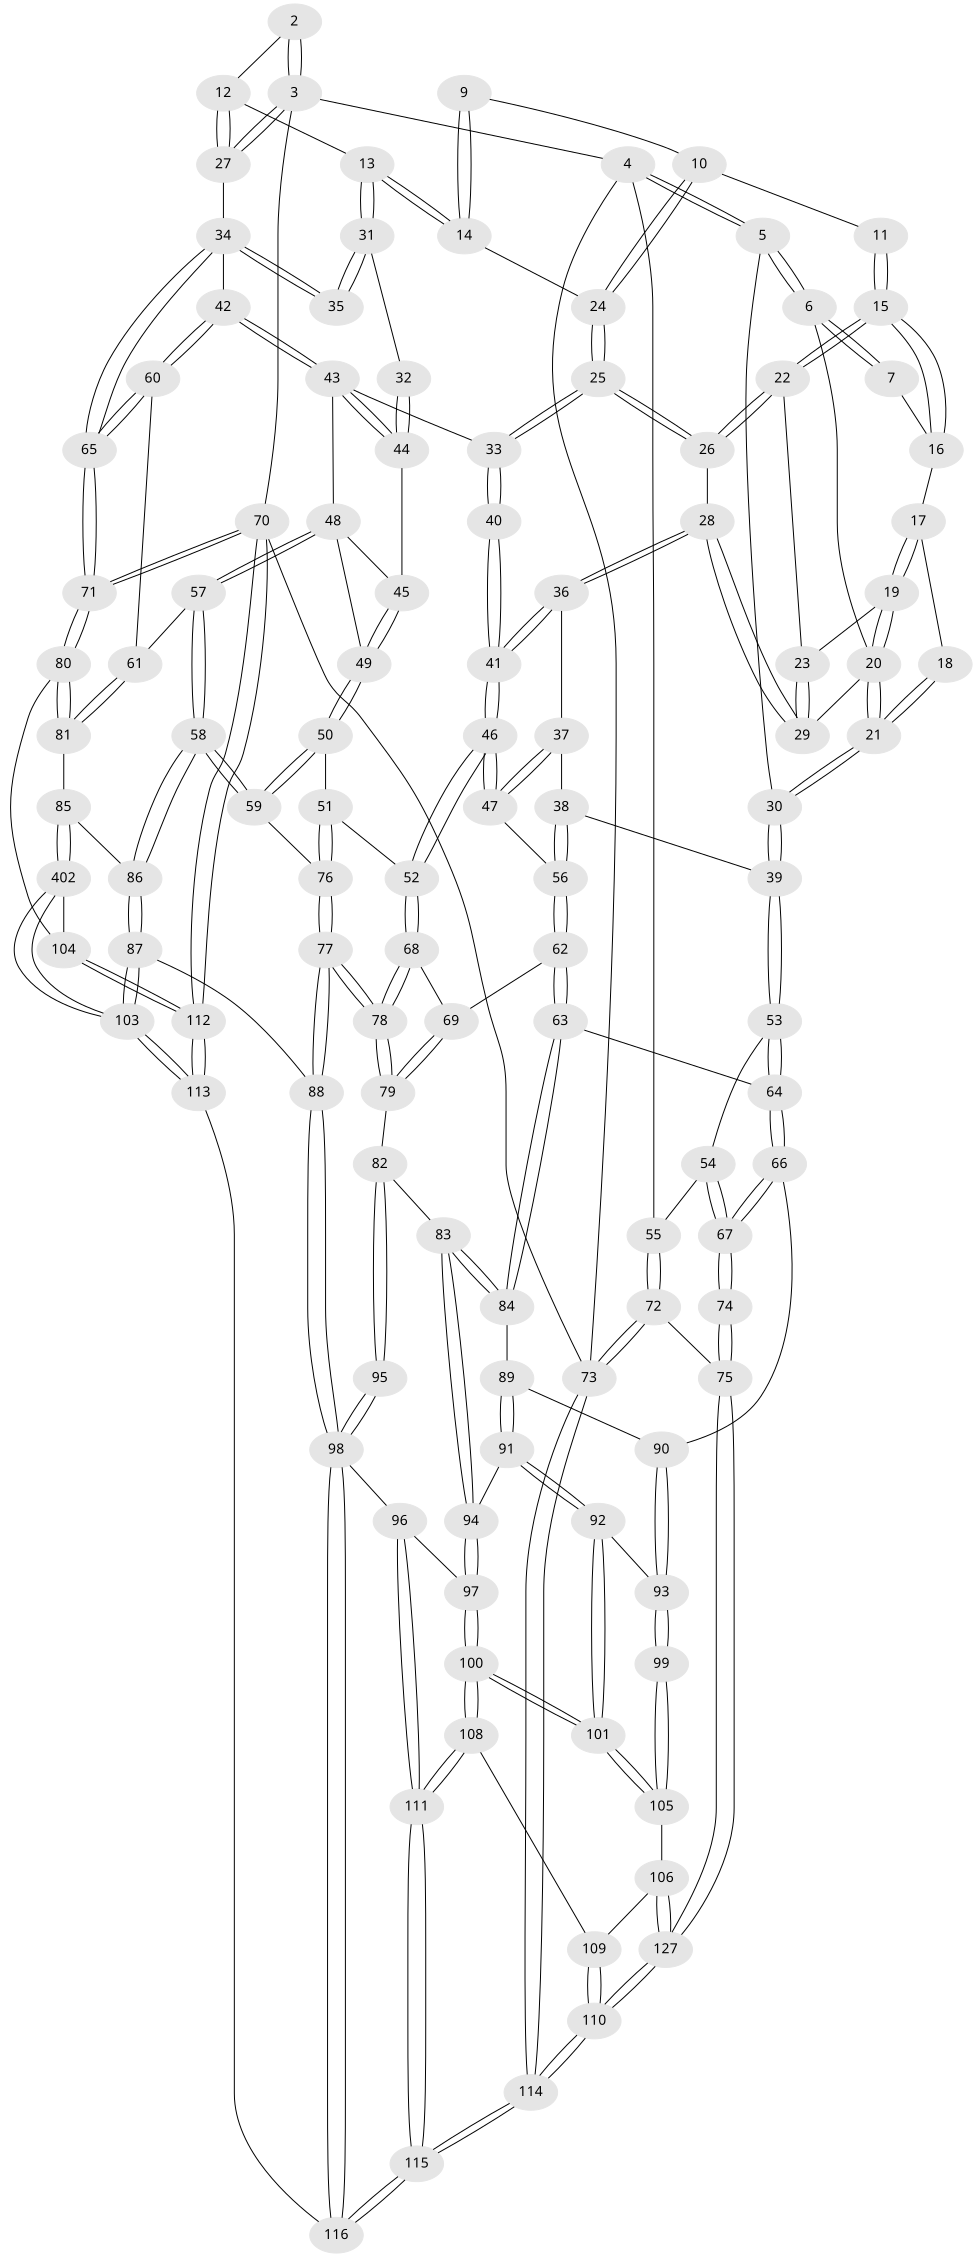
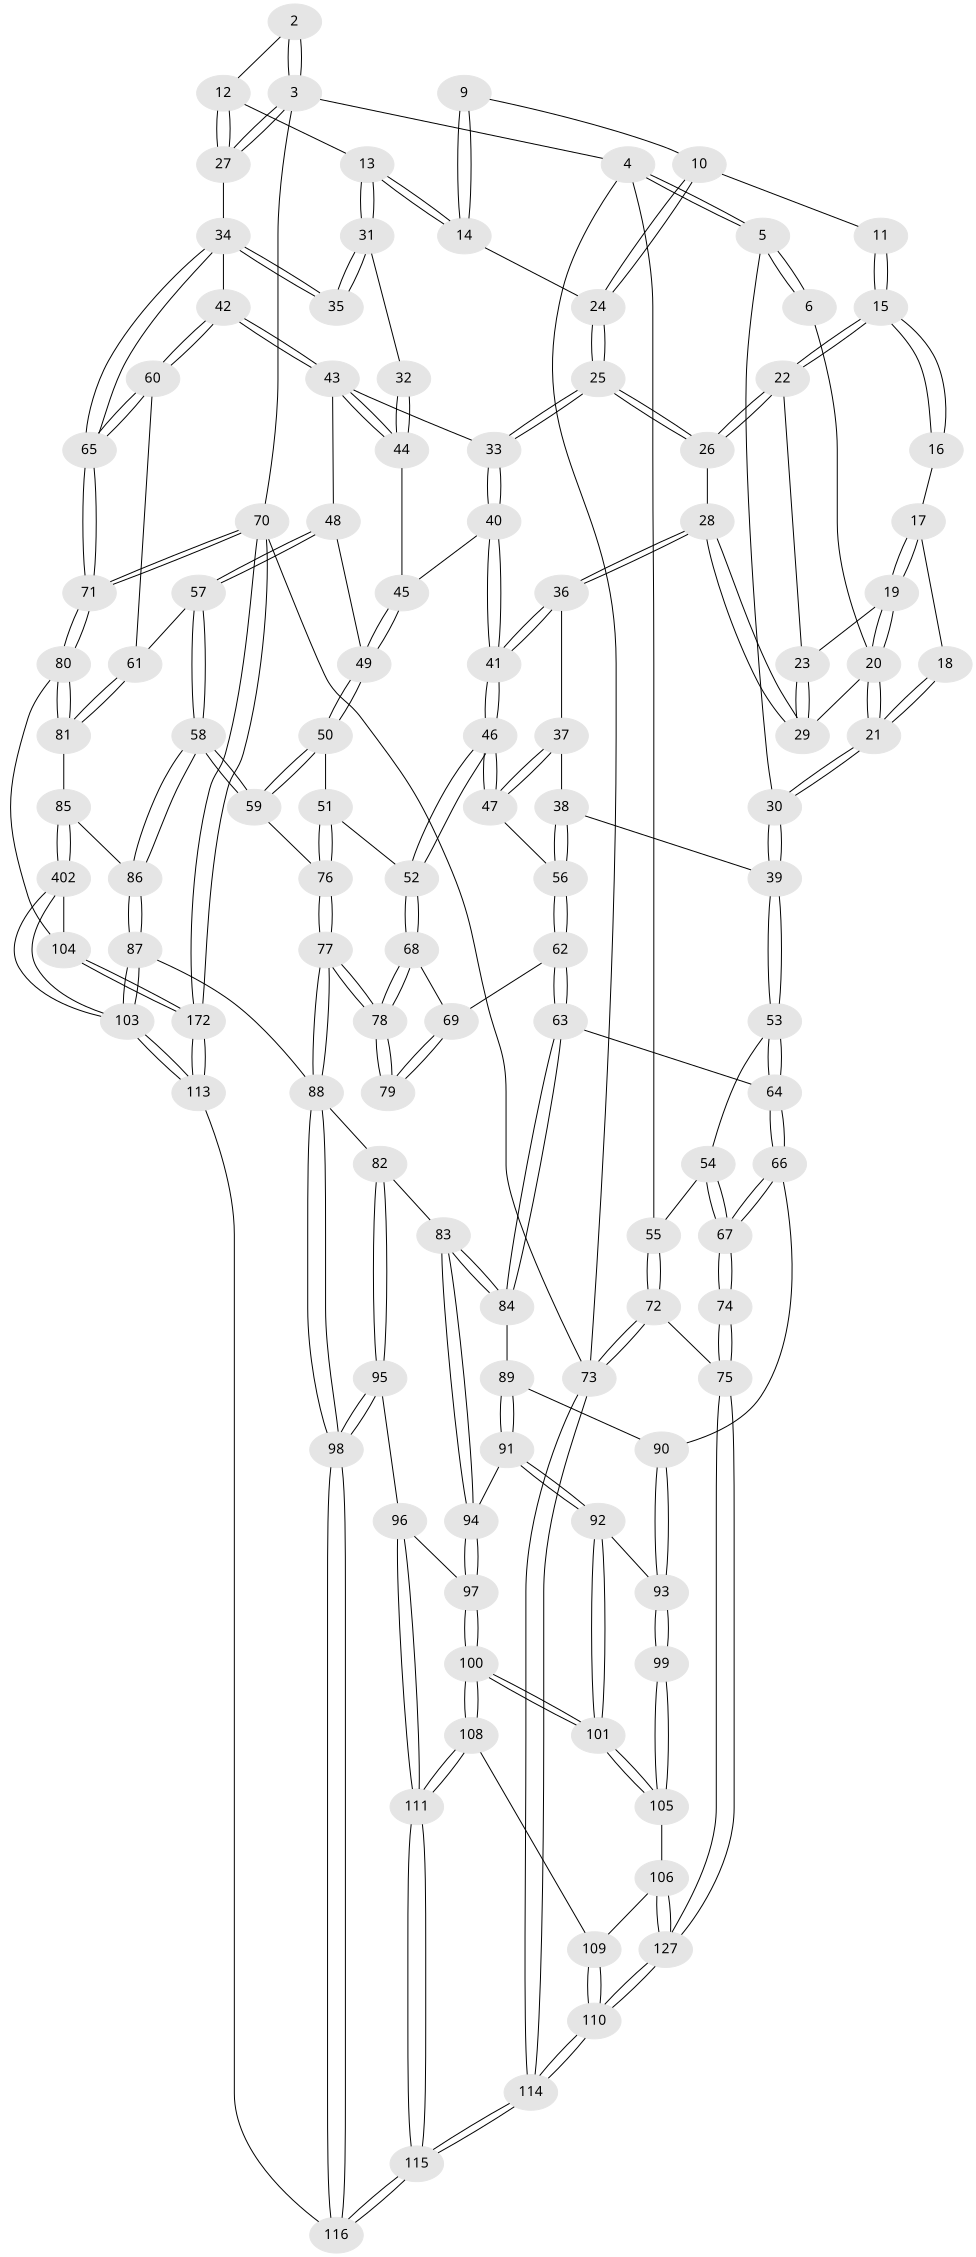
node "7": removed
edge "48" -- "45": now "40" -- "45"
node "112": label "112" -> "172"
edge "79" -- "82": now "88" -- "82"
edge "98" -- "96": now "95" -- "96"
